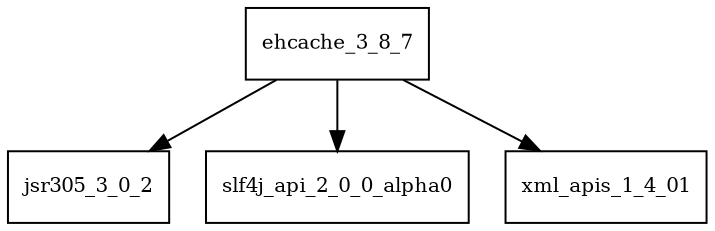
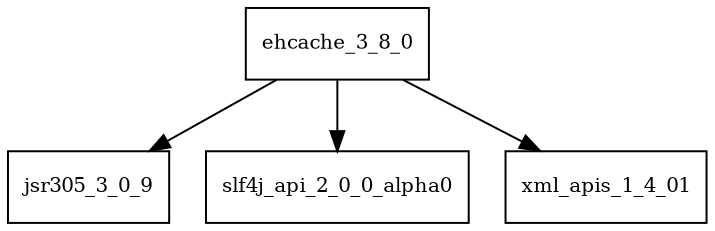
node "ehcache_3_8_7": label "ehcache_3_8_7" -> "ehcache_3_8_0"
node "jsr305_3_0_2": label "jsr305_3_0_2" -> "jsr305_3_0_9"
